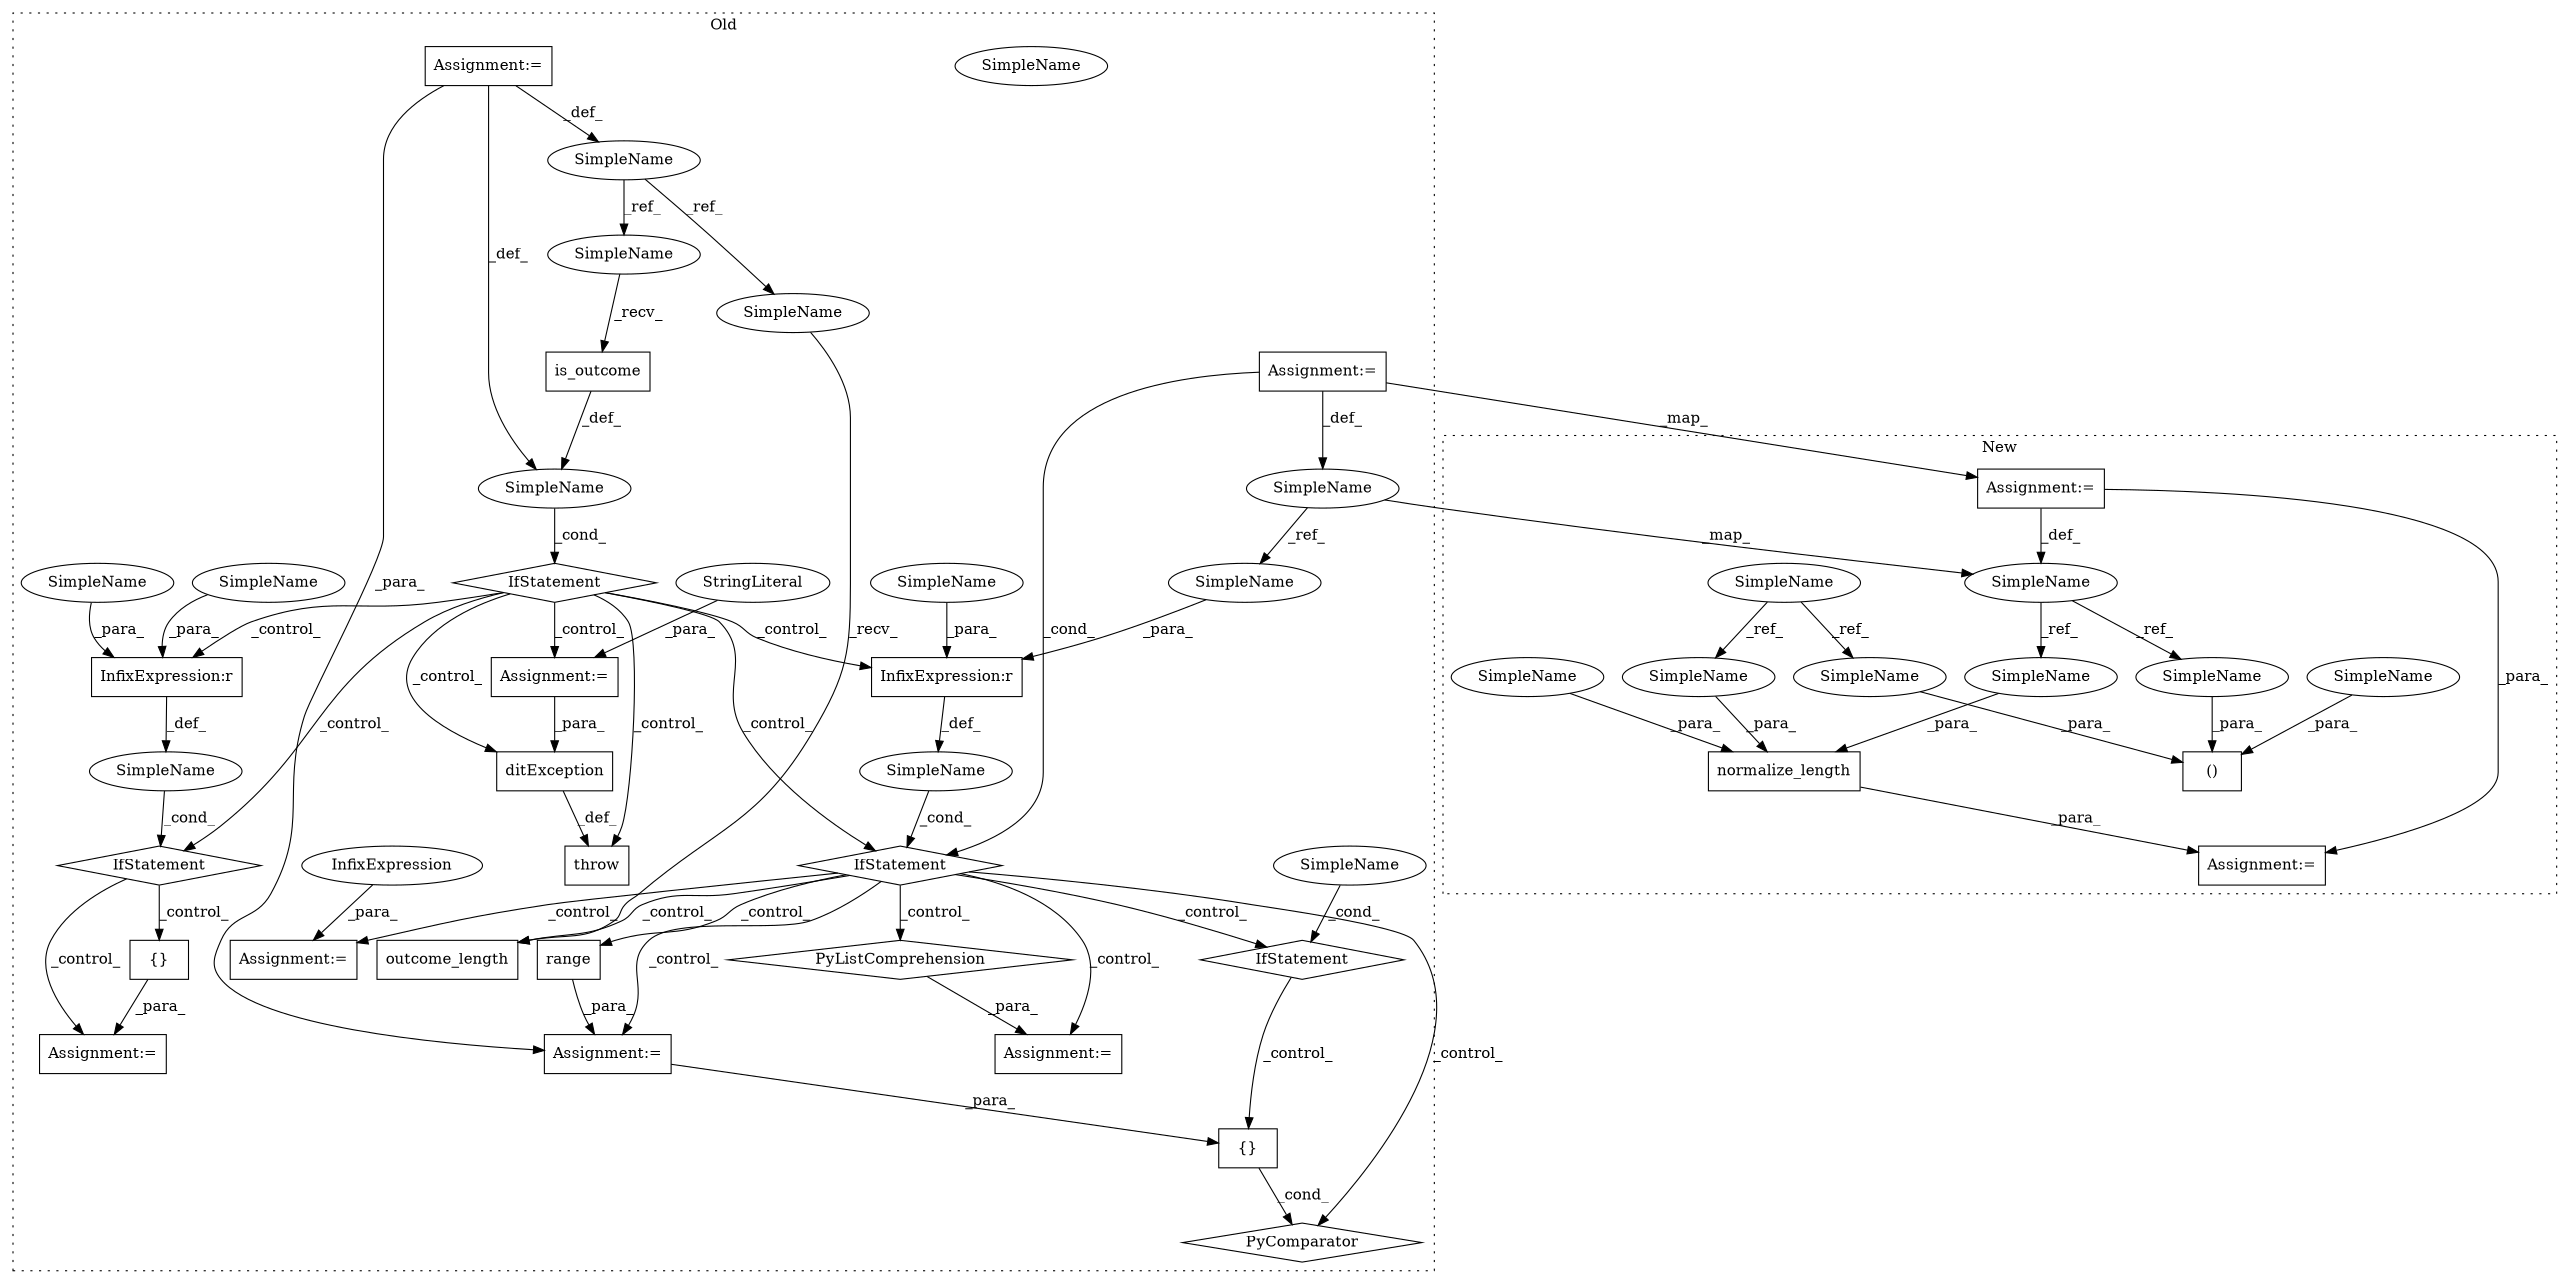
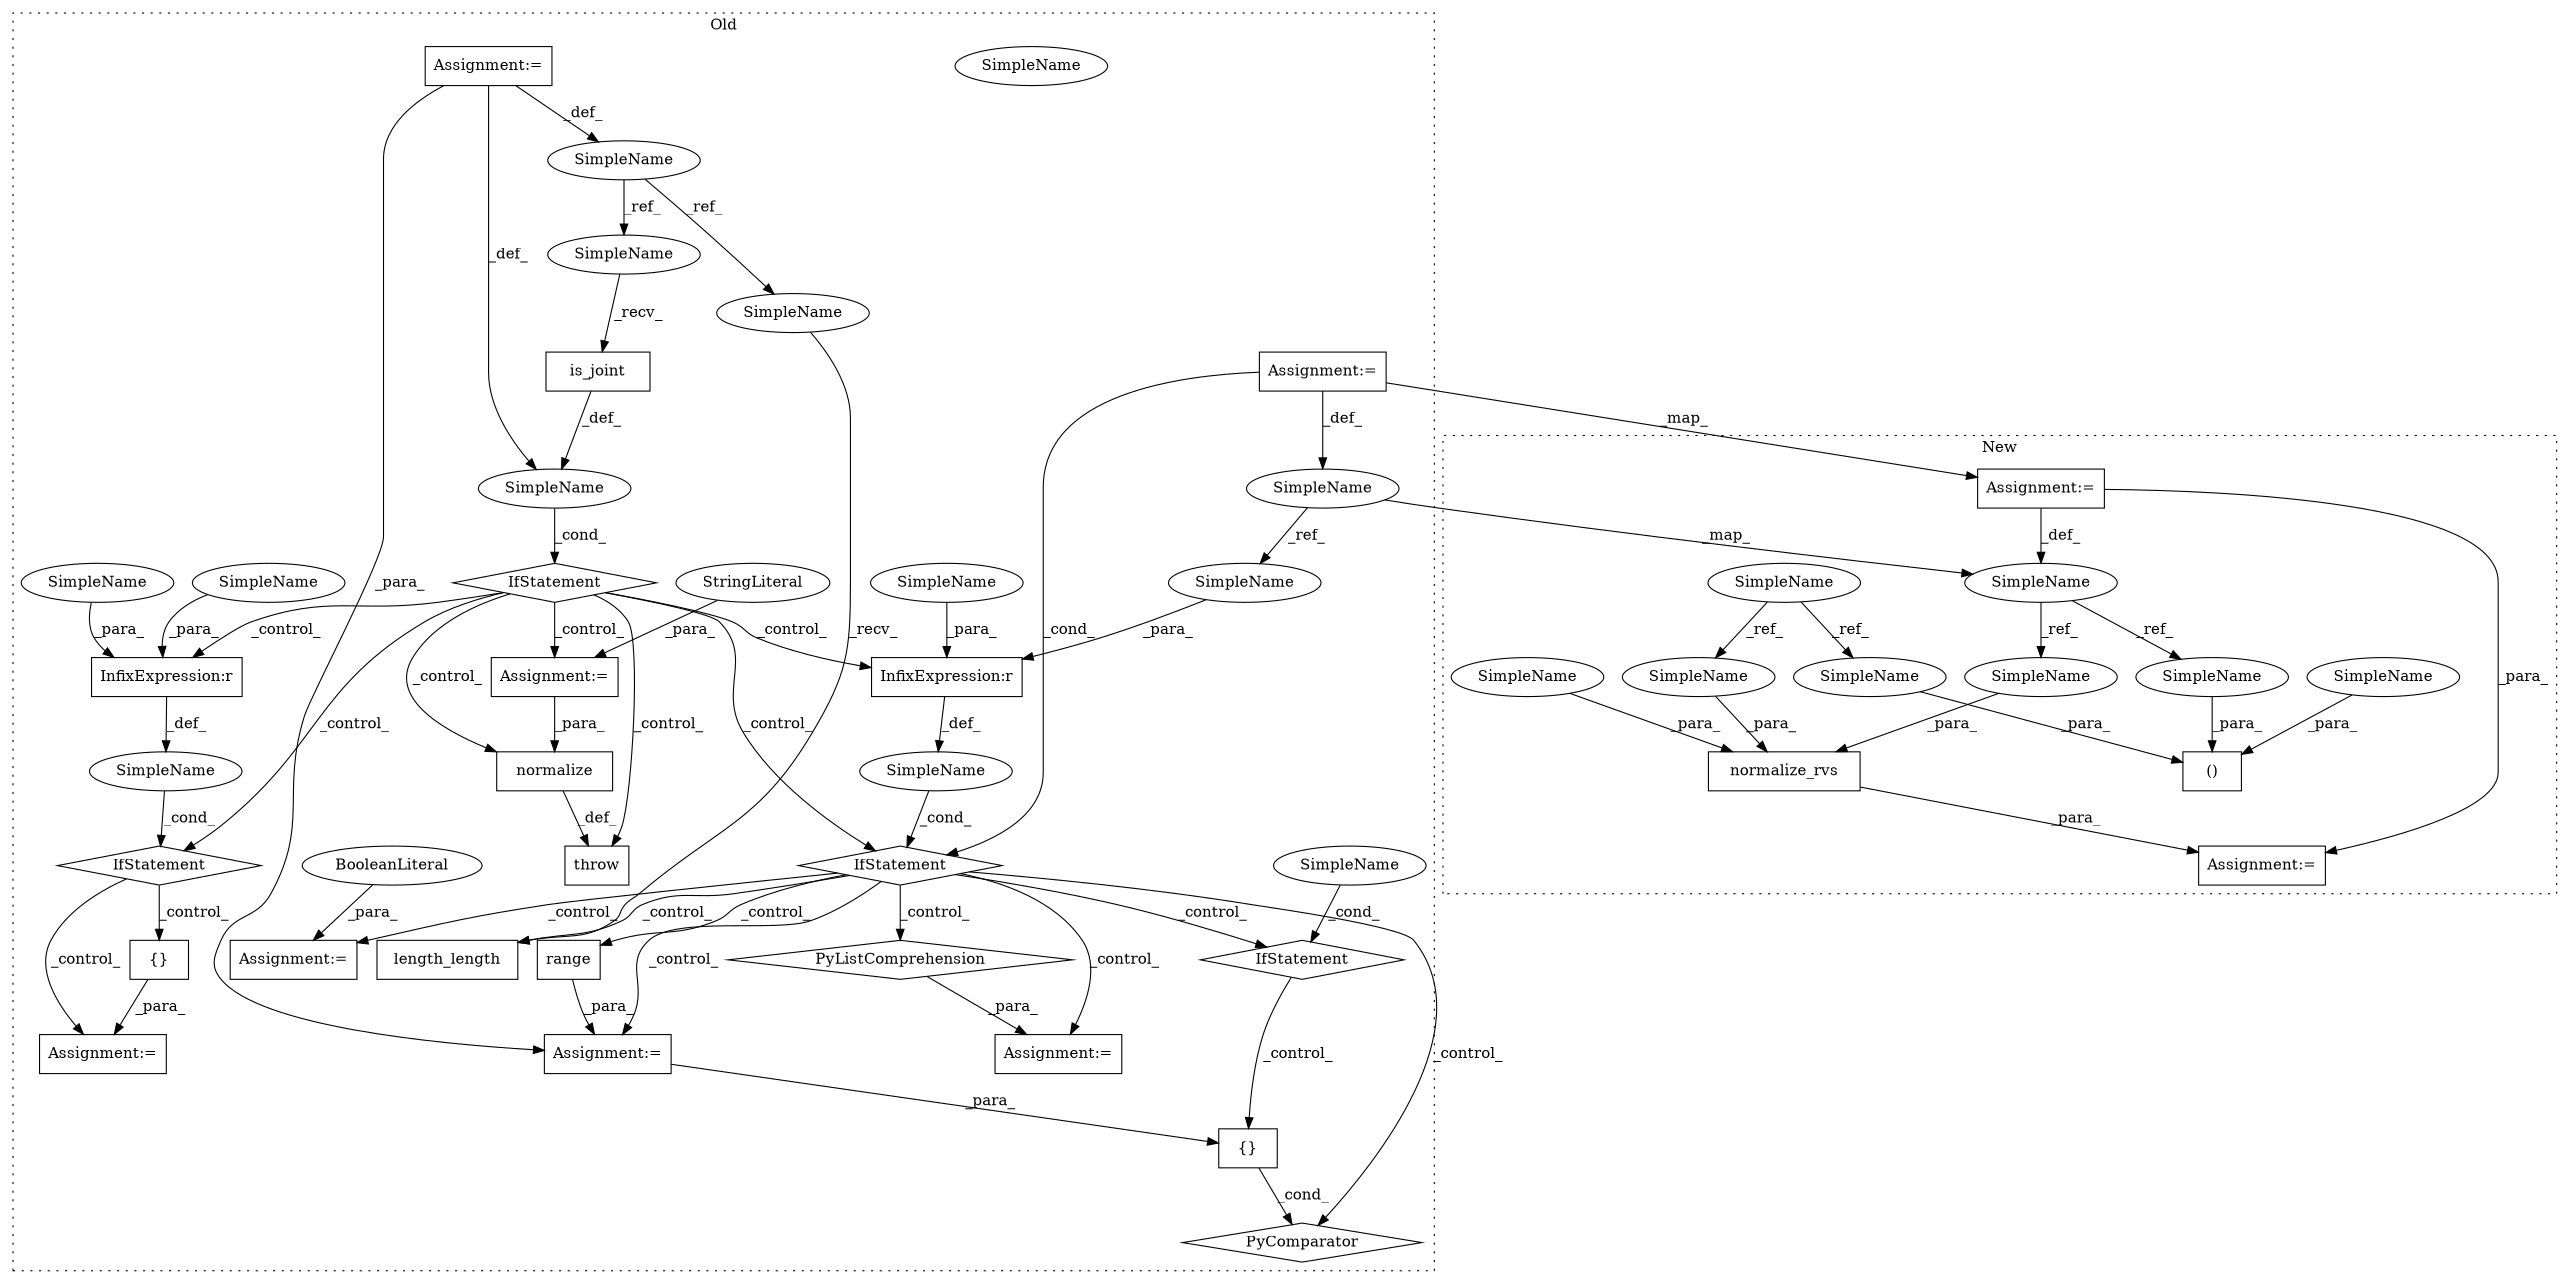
node "is_outcome": label "is_outcome" -> "is_joint"
node "ditException": label "ditException" -> "normalize"
node "normalize_length": label "normalize_length" -> "normalize_rvs"
node "InfixExpression": label "InfixExpression" -> "BooleanLiteral"
node "outcome_length": label "outcome_length" -> "length_length"
